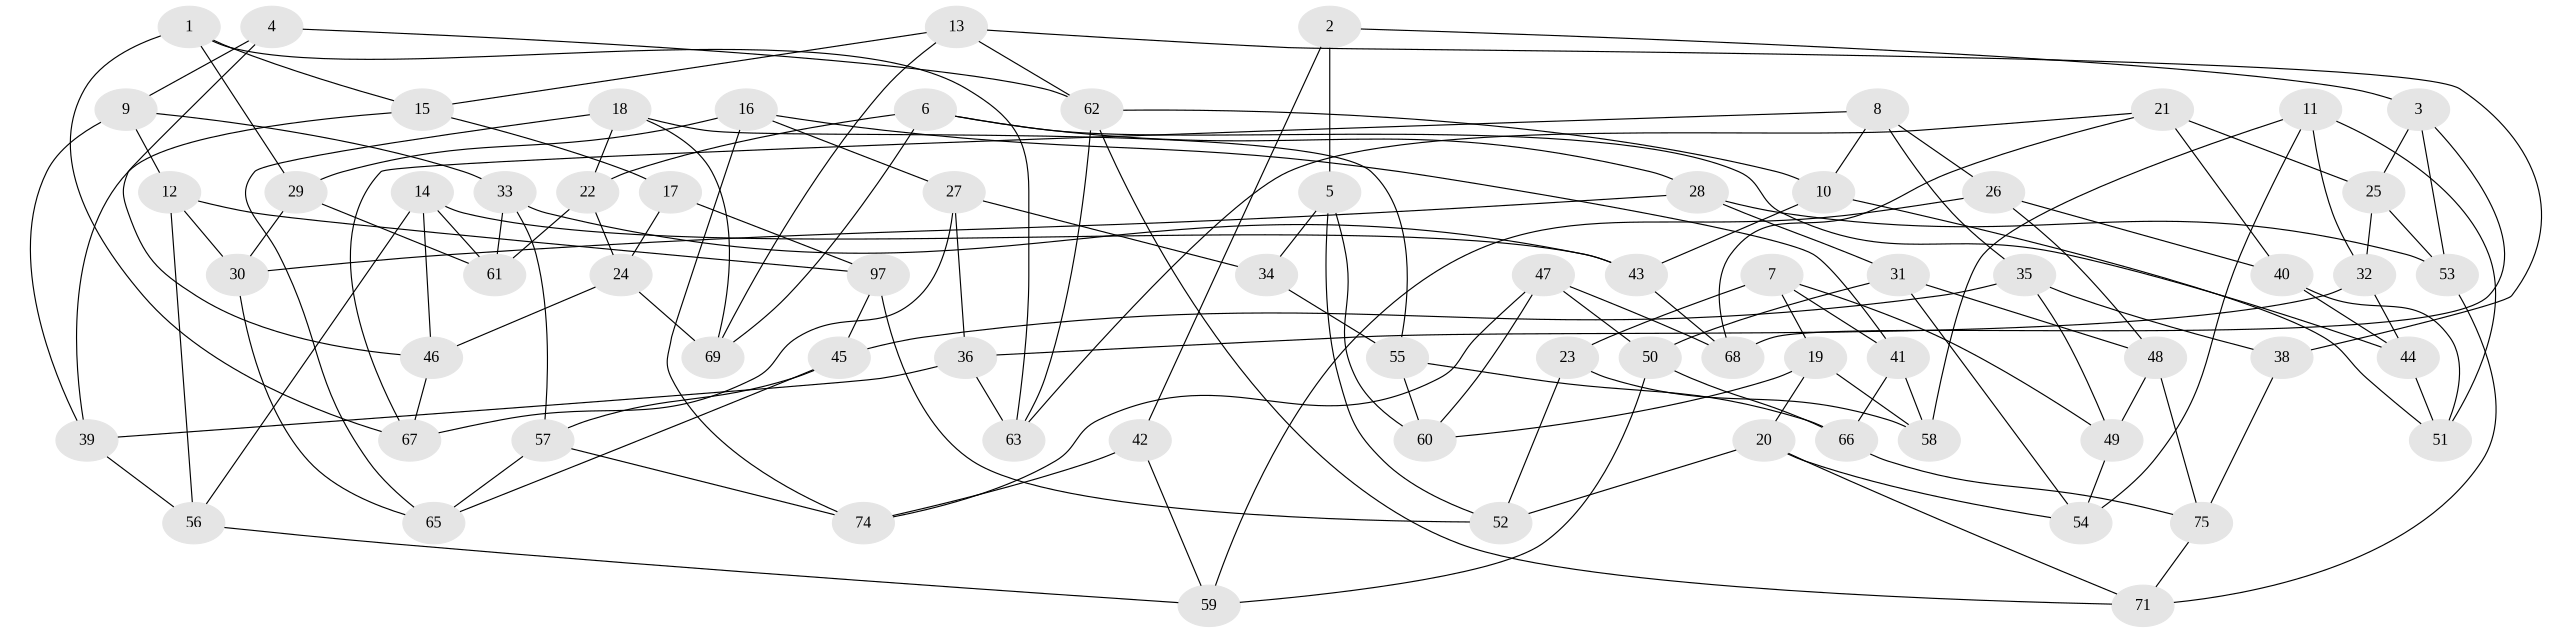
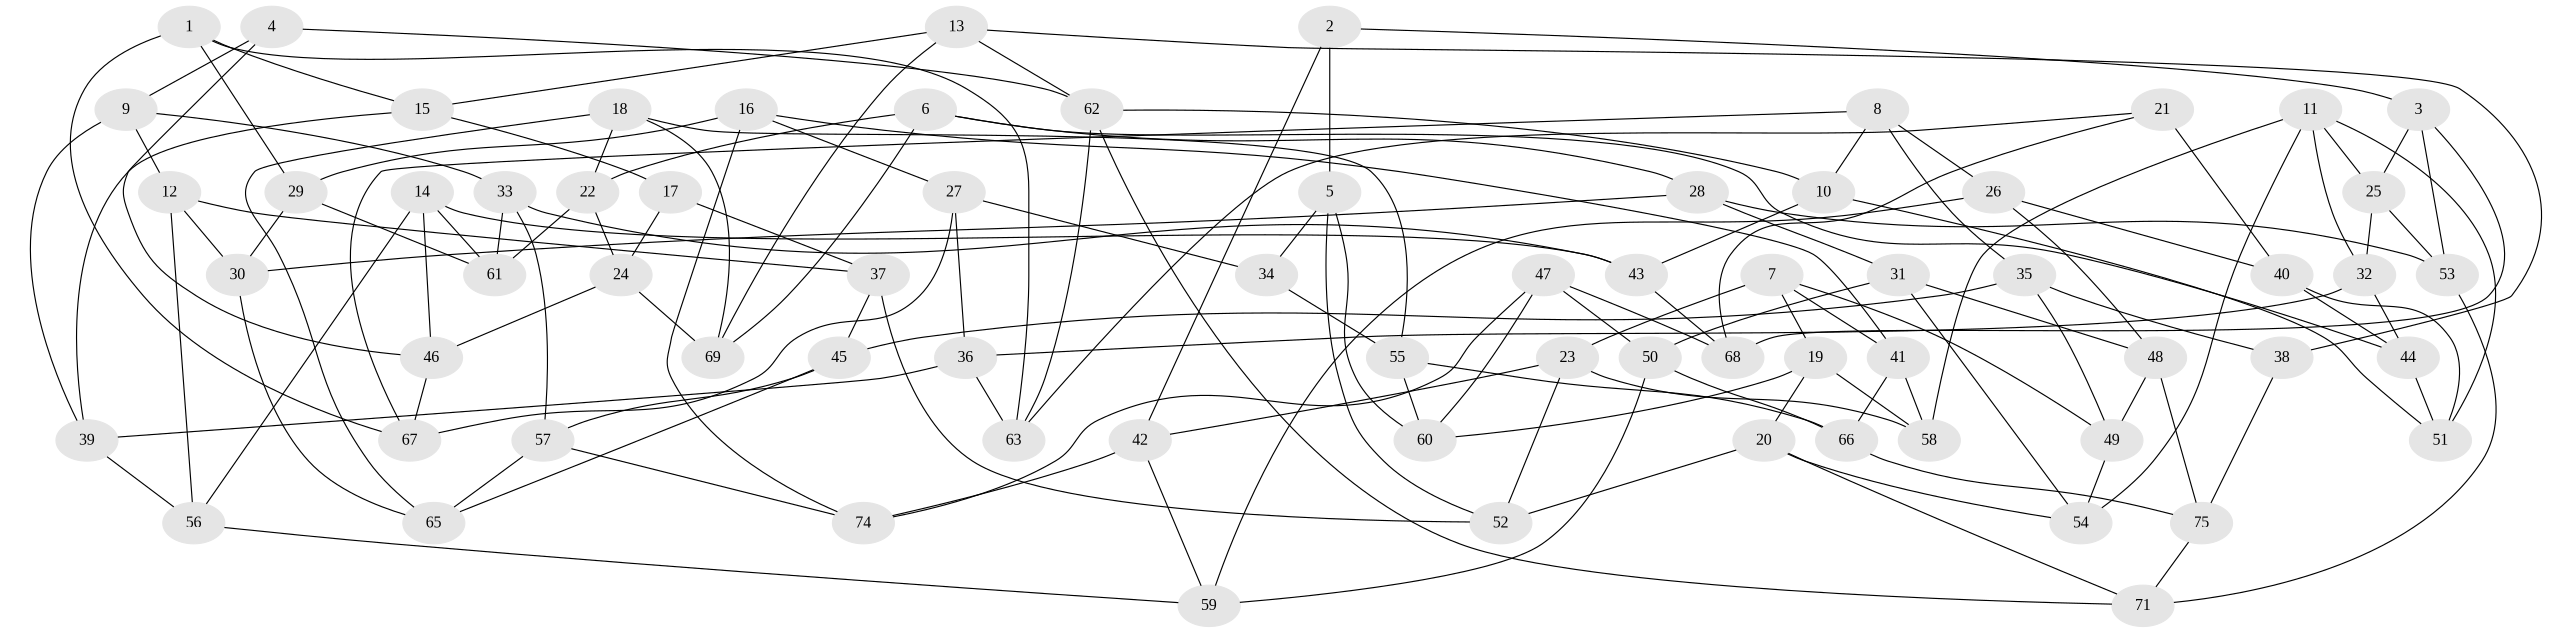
edge "21" -- "25": now "11" -- "25"
node "97": label "97" -> "37"
edge "23" -- "42": added
